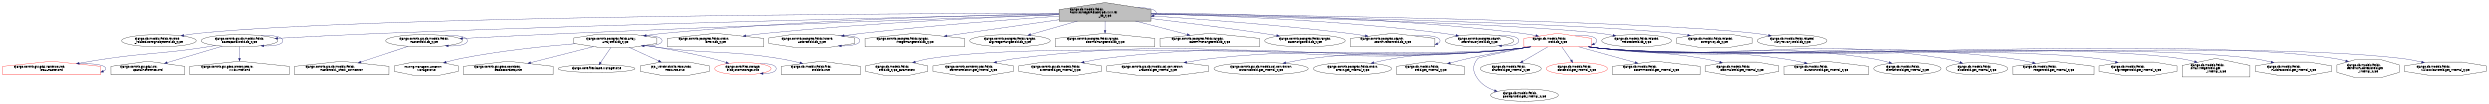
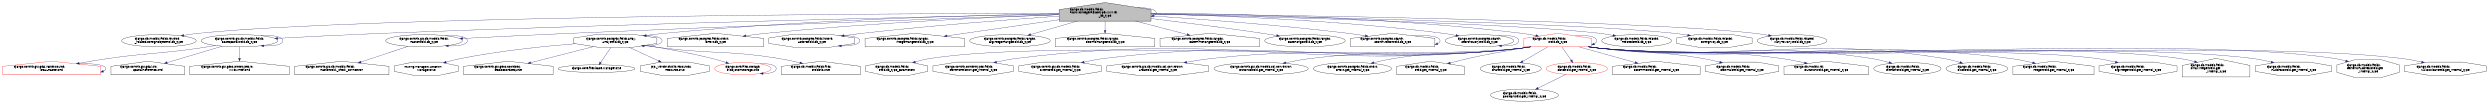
edge "django.db.models.fields. Field.db_type" -> "django.db.models.fields. BooleanField.get_internal_type": now "django.db.models.fields. DateField.get_internal_type" -> "django.db.models.fields. BooleanField.get_internal_type"
node "django.db.models.fields. DurationField.get_internal_type": label "django.db.models.fields. DurationField.get_internal_type" -> "django.db.models.rel. DurationField.get_internal_type"
